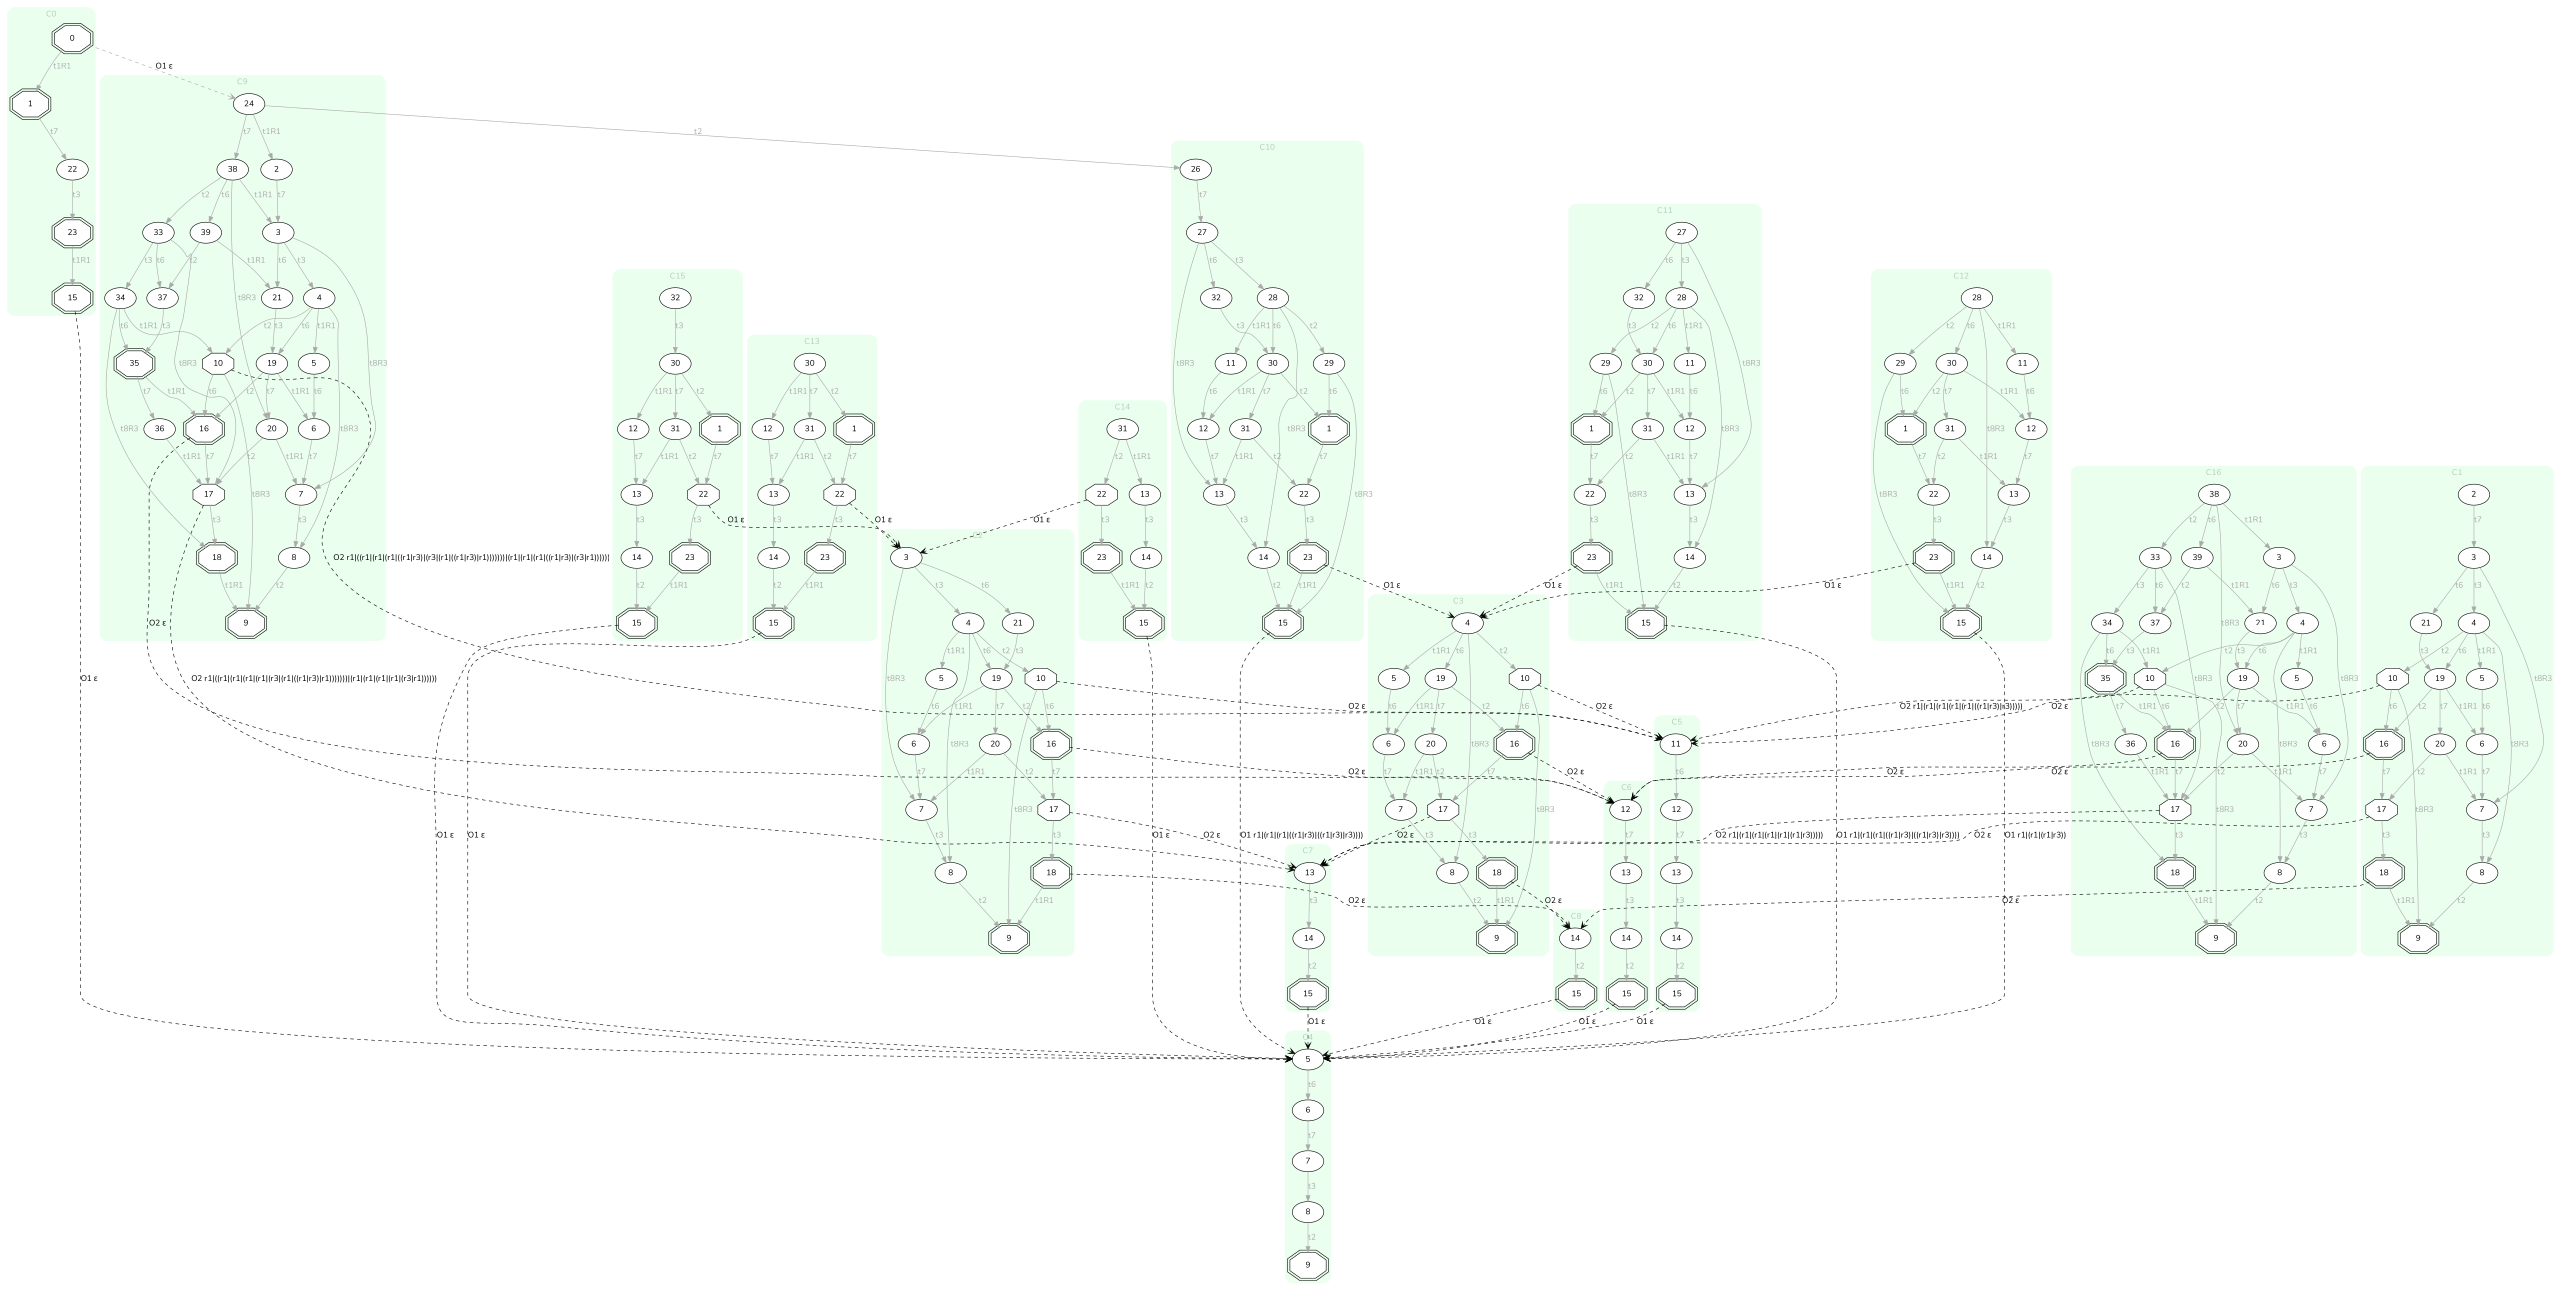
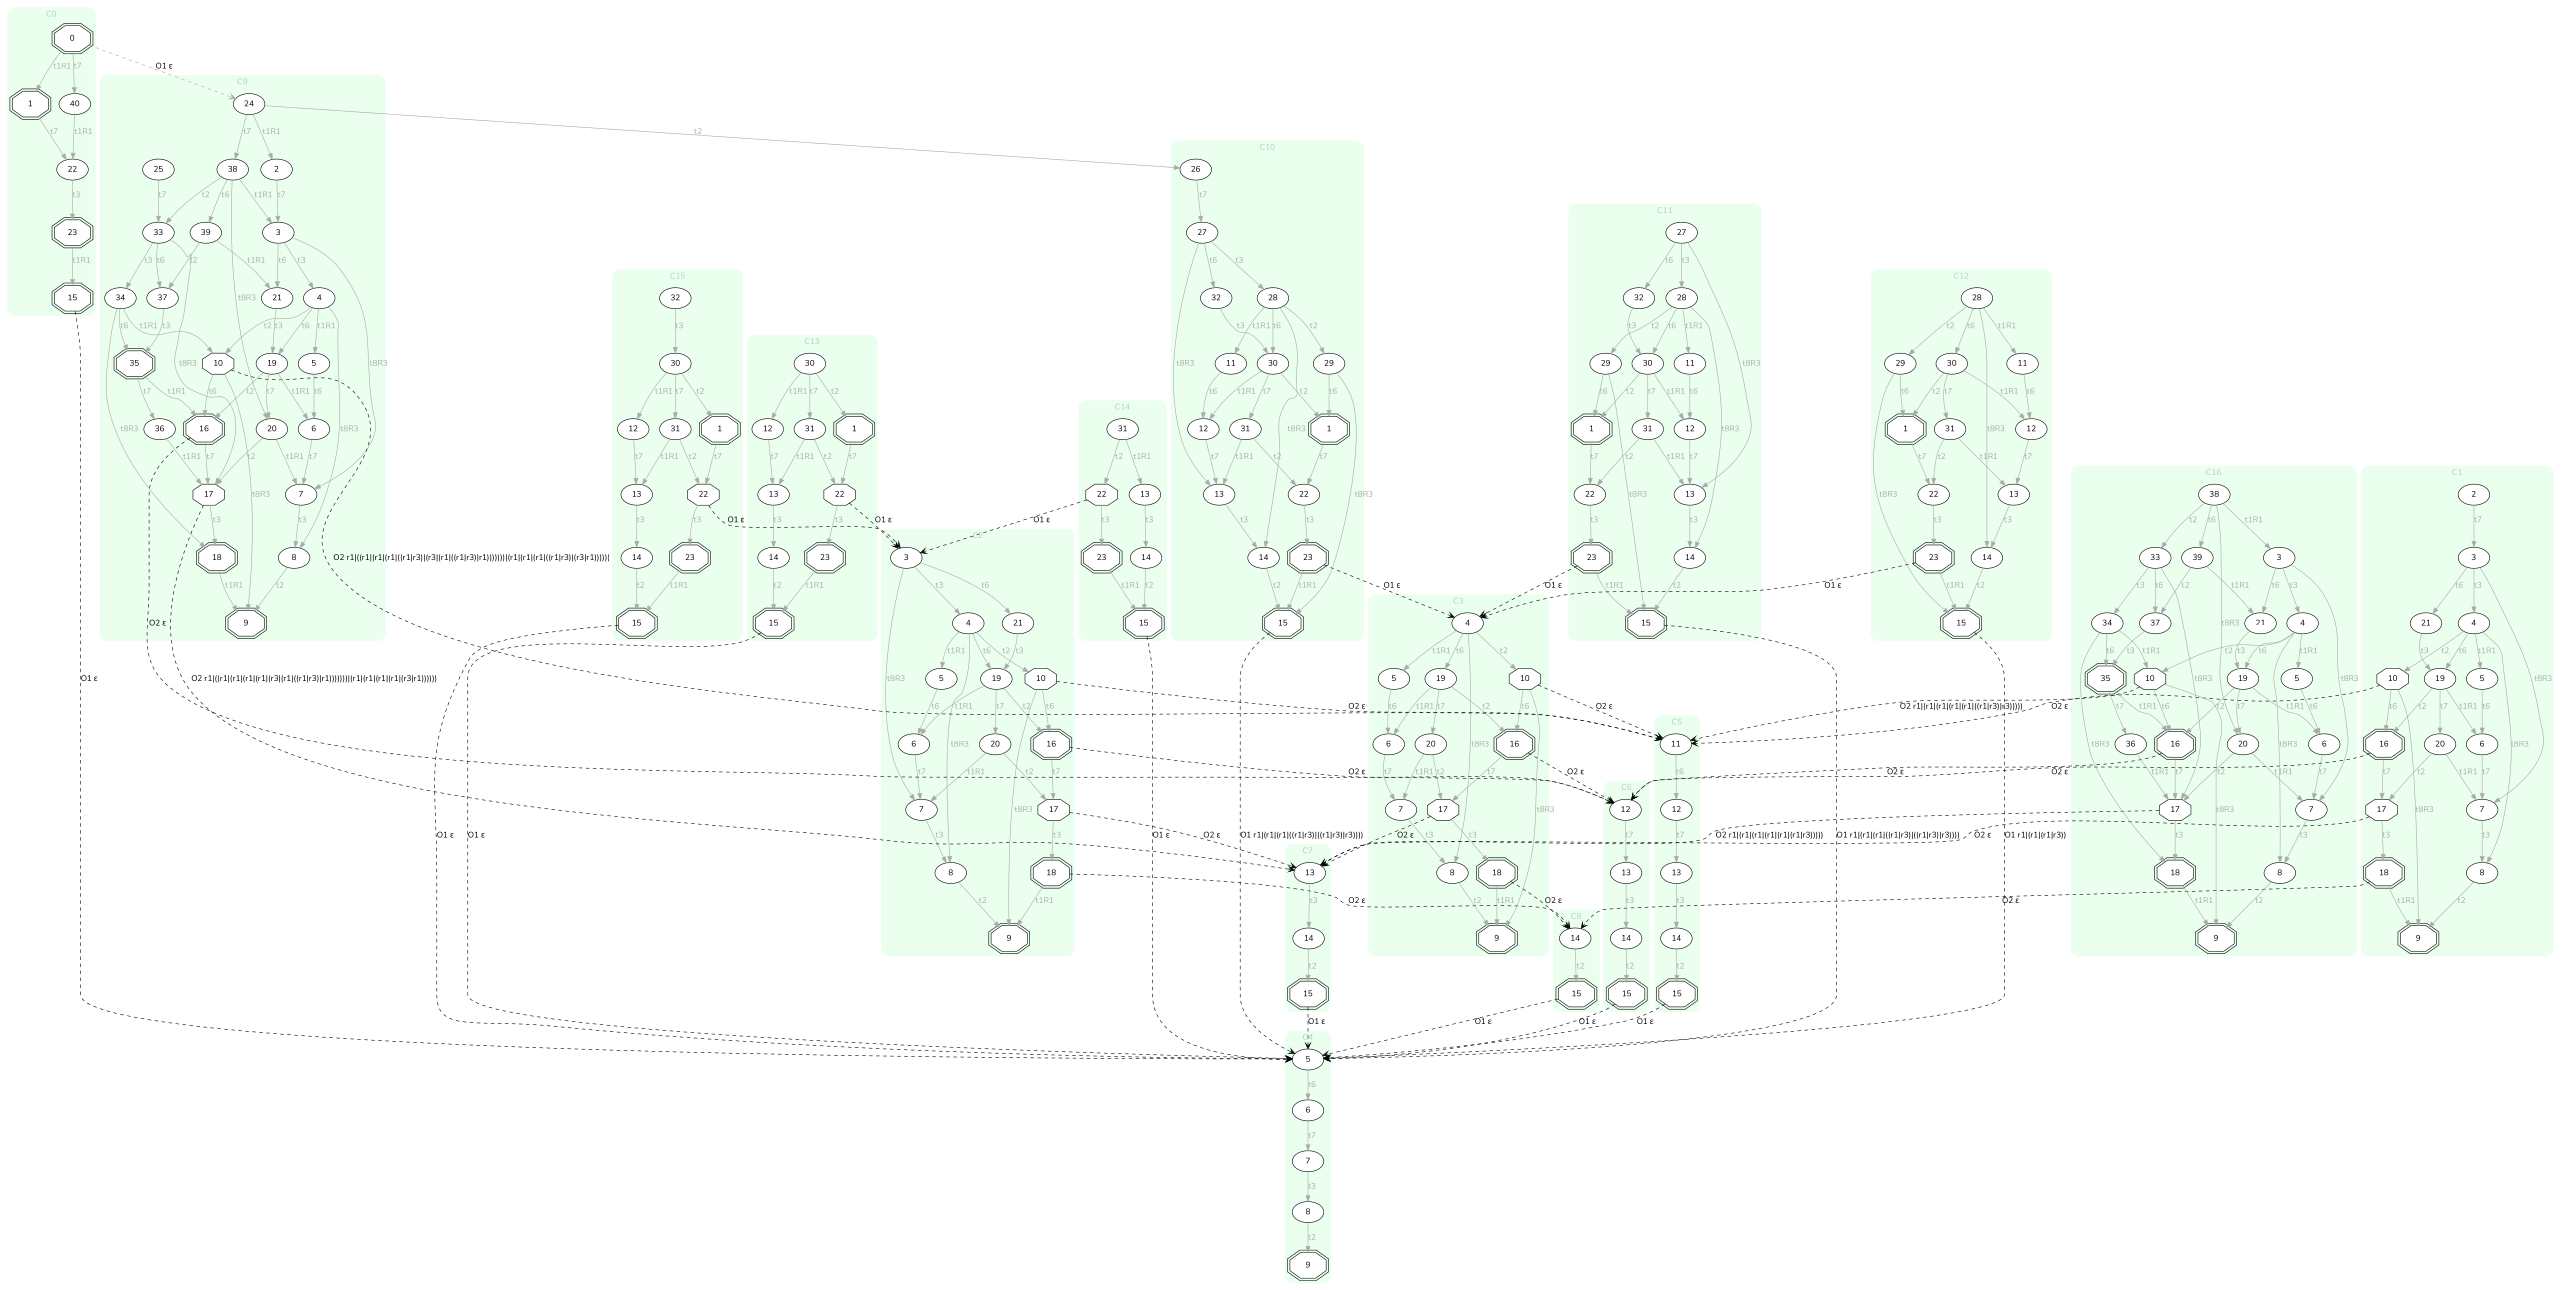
node "40": added
node "25": added
